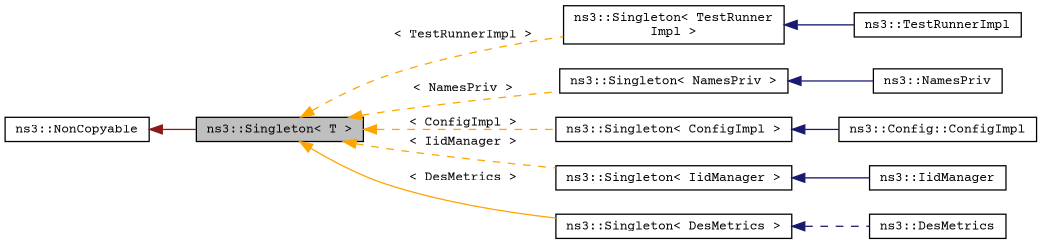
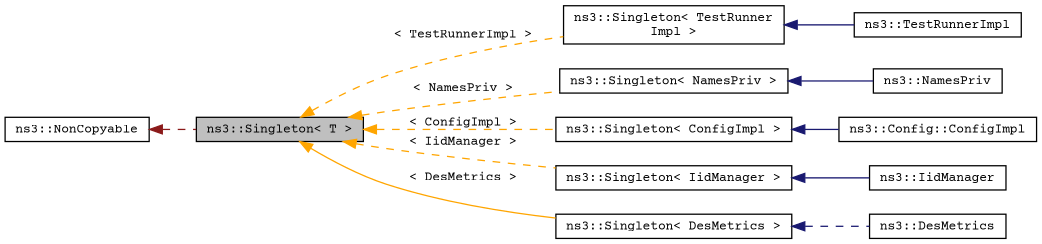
edge "ns3::Singleton< T >" -> "ns3::NonCopyable": style solid -> dashed
